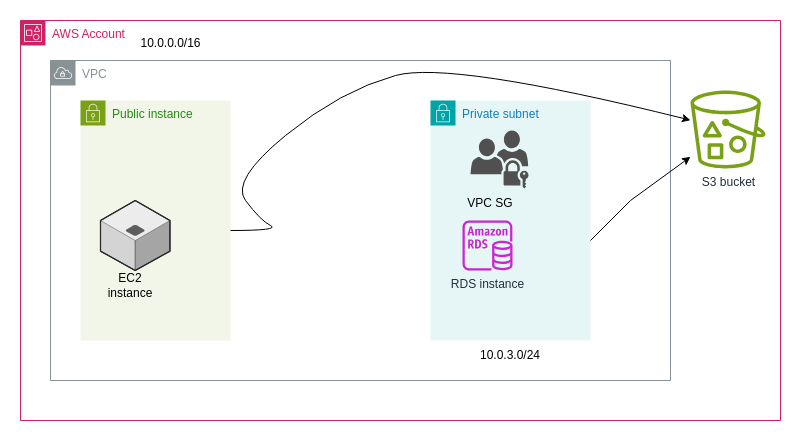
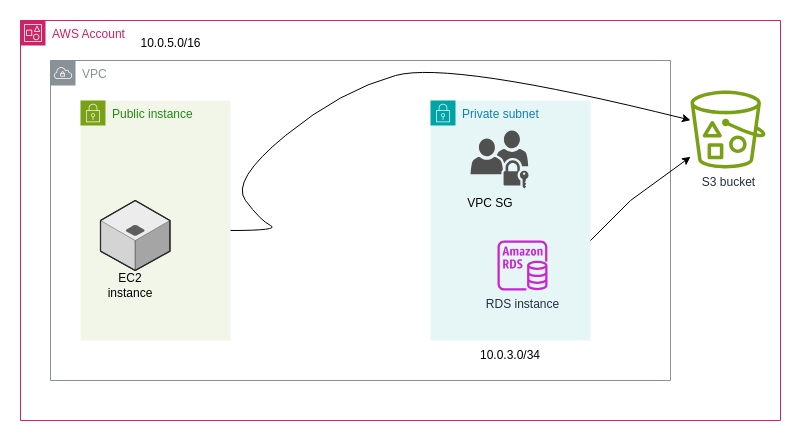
node "10.0.0.0/16": label "10.0.0.0/16" -> "10.0.5.0/16"
node "RDS instance": moved (488, 246) -> (523, 266)
node "10.0.3.0/24": label "10.0.3.0/24" -> "10.0.3.0/34"
